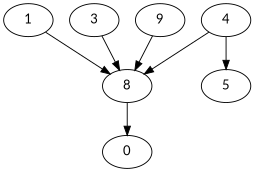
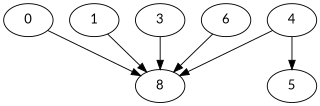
node "9": label "9" -> "6"
edge "8" -> "0": reversed
